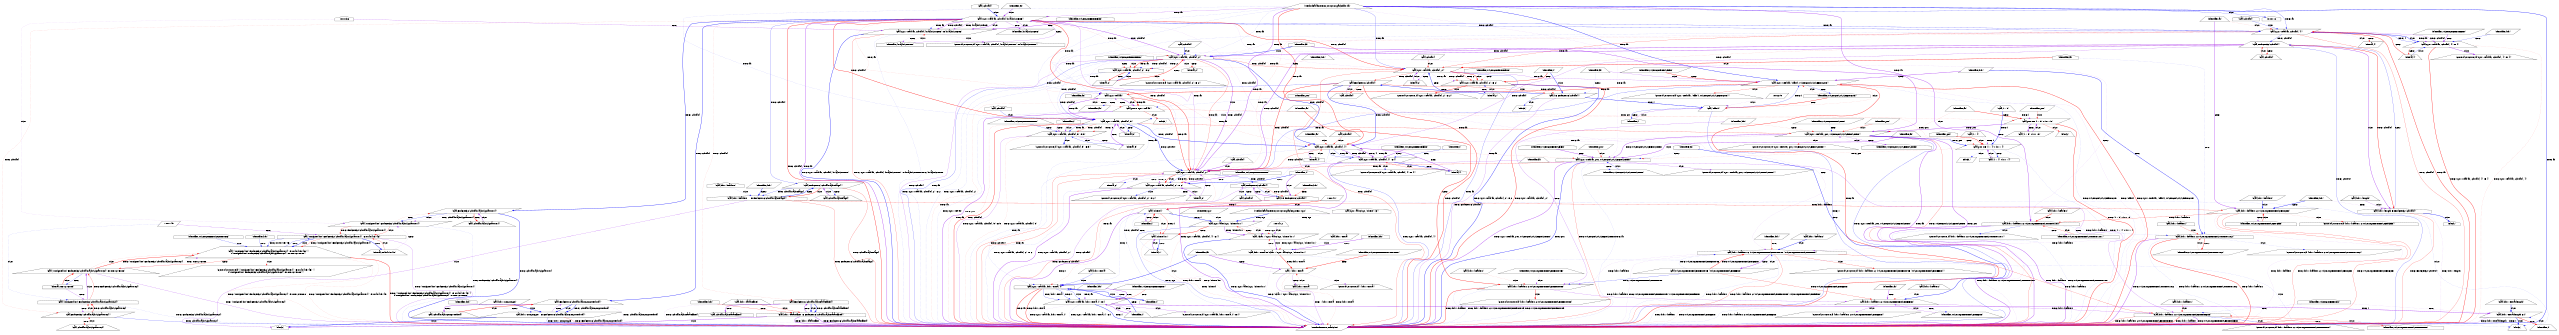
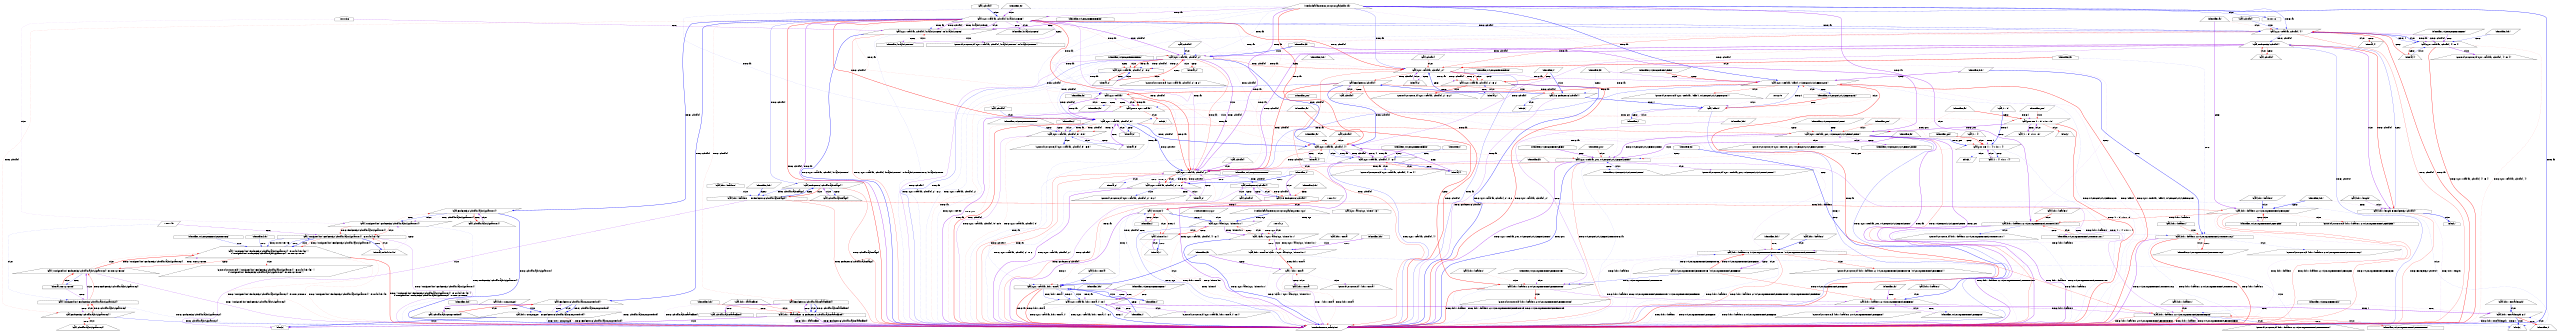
node "(Call,(size_t)i)": label "(Call,(size_t)i)" -> "(Call,(struct_t)i)"
node "(Identifier,sys)": label "(Identifier,sys)" -> "(MethodReturn,sys)"
edge "(Call,(size_t)i+1)" -> "(Call,sys->alloc(sys, (size_t)i+1))": added, label "AST:"
node "(Identifier,MSPACK_ERR_NOMEMORY)": removed
